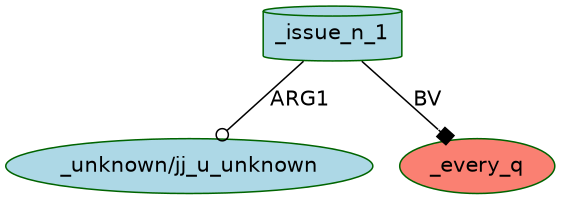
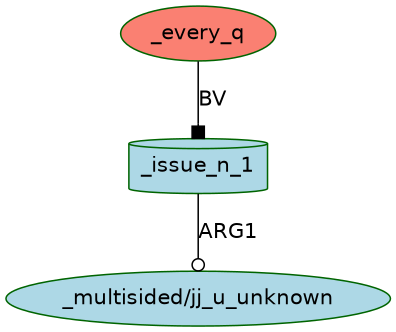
edge "_issue_n_1" -> "_every_q": reversed
node "_unknown/jj_u_unknown": label "_unknown/jj_u_unknown" -> "_multisided/jj_u_unknown"
